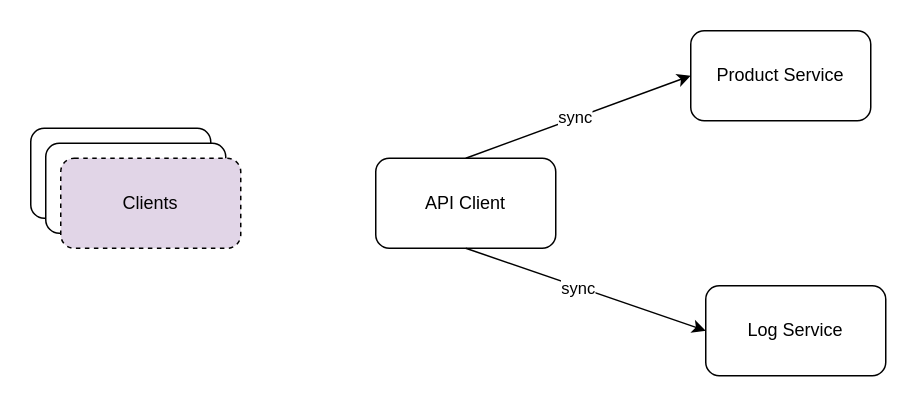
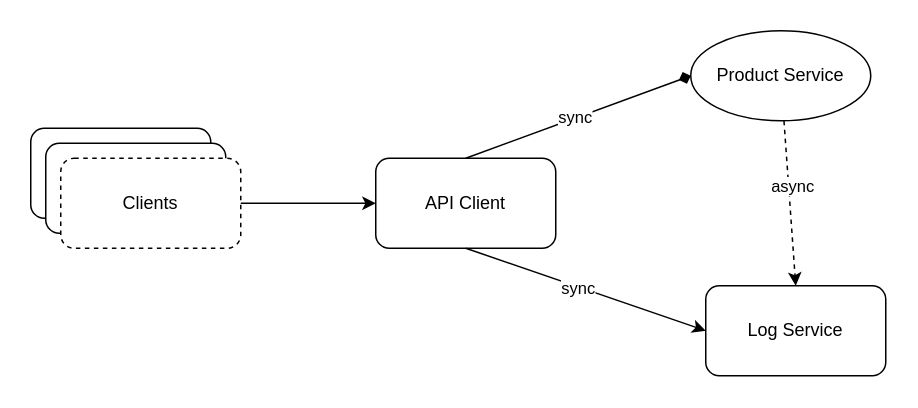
node "Product Service": shape rounded rectangle -> ellipse
edge "API Client" -> "Product Service": arrowhead classic -> diamond
edge "Product Service" -> "Log Service": added, label "async"
node "Clients": fillcolor #e1d5e7 -> #ffffff
edge "Clients" -> "API Client": added
